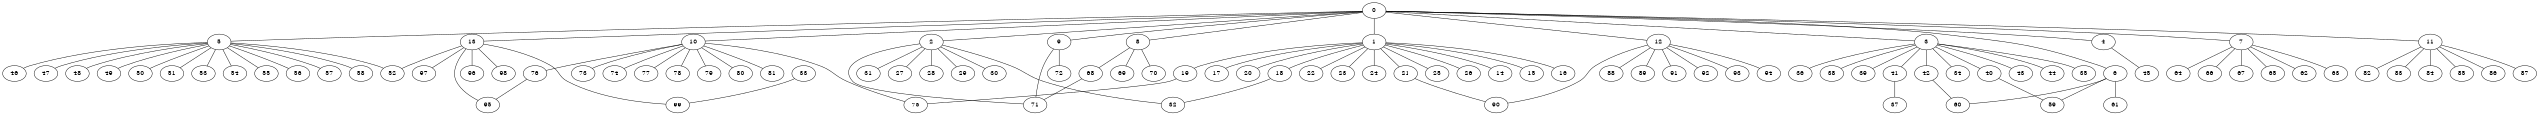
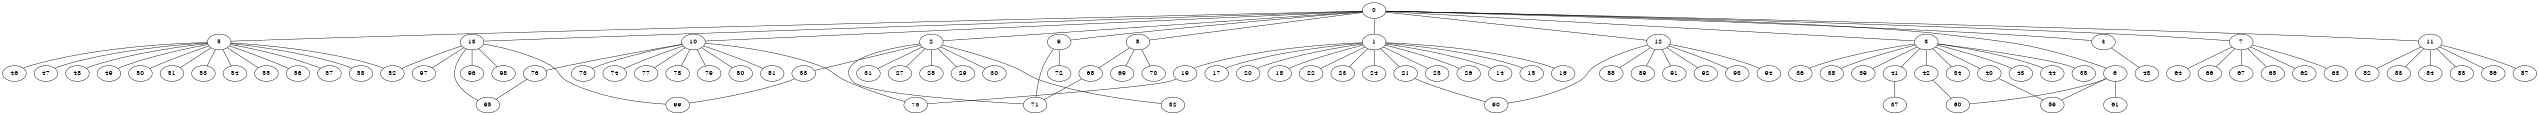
edge "2" -- "33": added
edge "18" -- "32": removed
